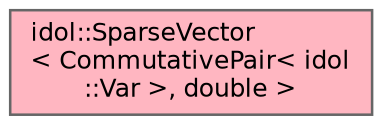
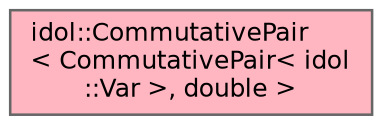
node "idol::SparseVector < CommutativePair< idol ::Var >, double >": label "idol::SparseVector < CommutativePair< idol ::Var >, double >" -> "idol::CommutativePair < CommutativePair< idol ::Var >, double >"
